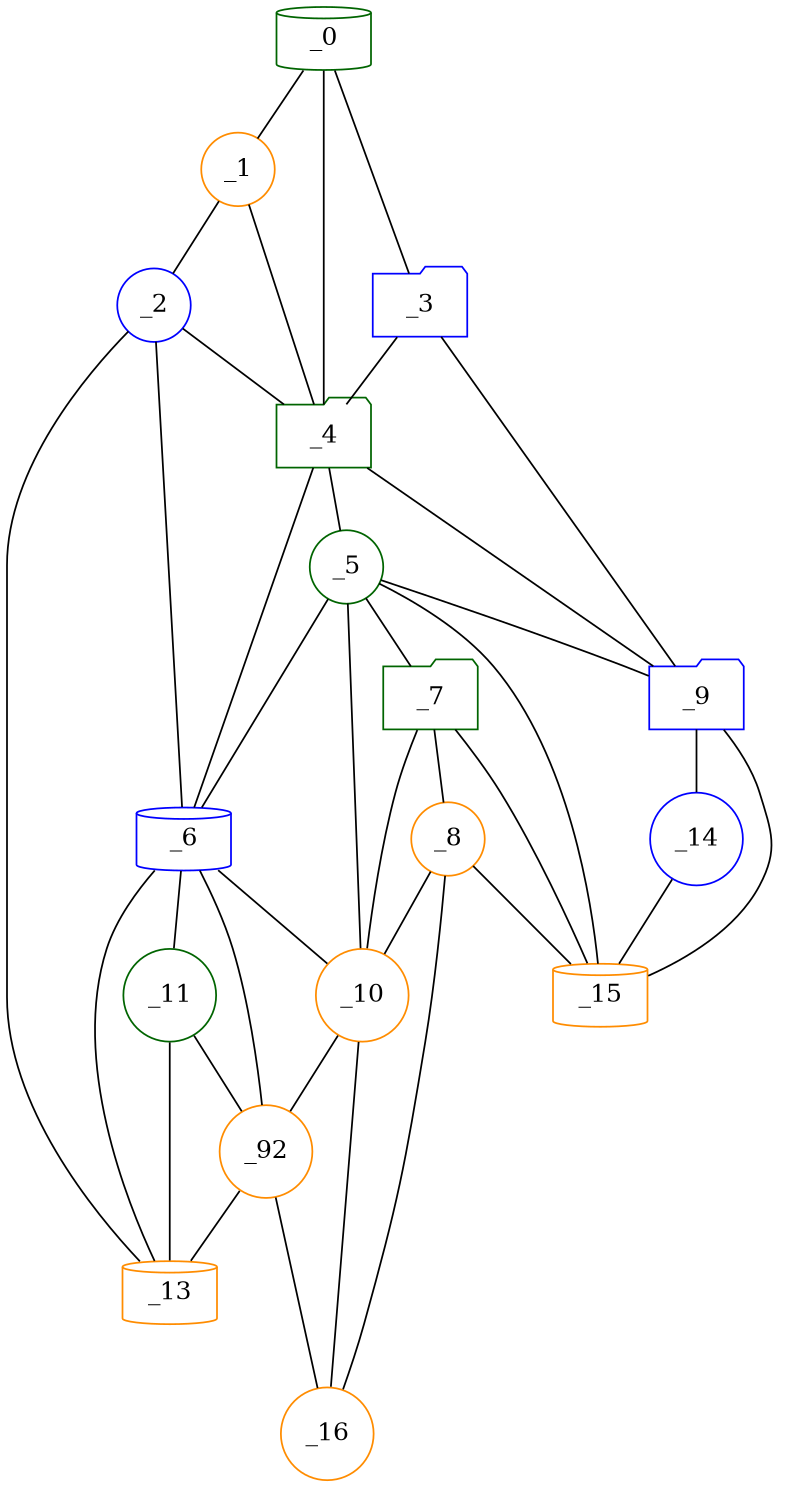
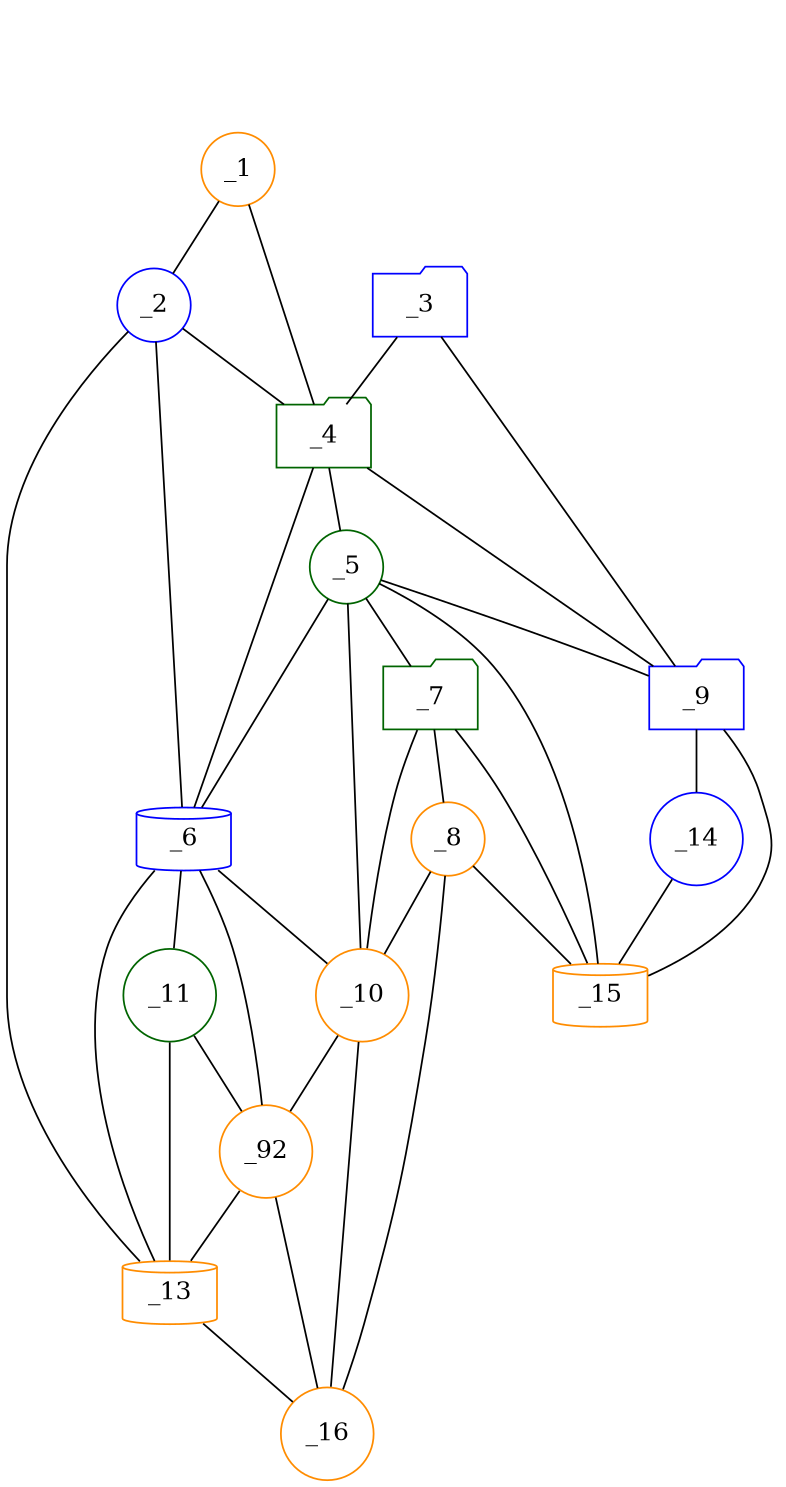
node "_0": removed
edge "_13" -- "_16": added
